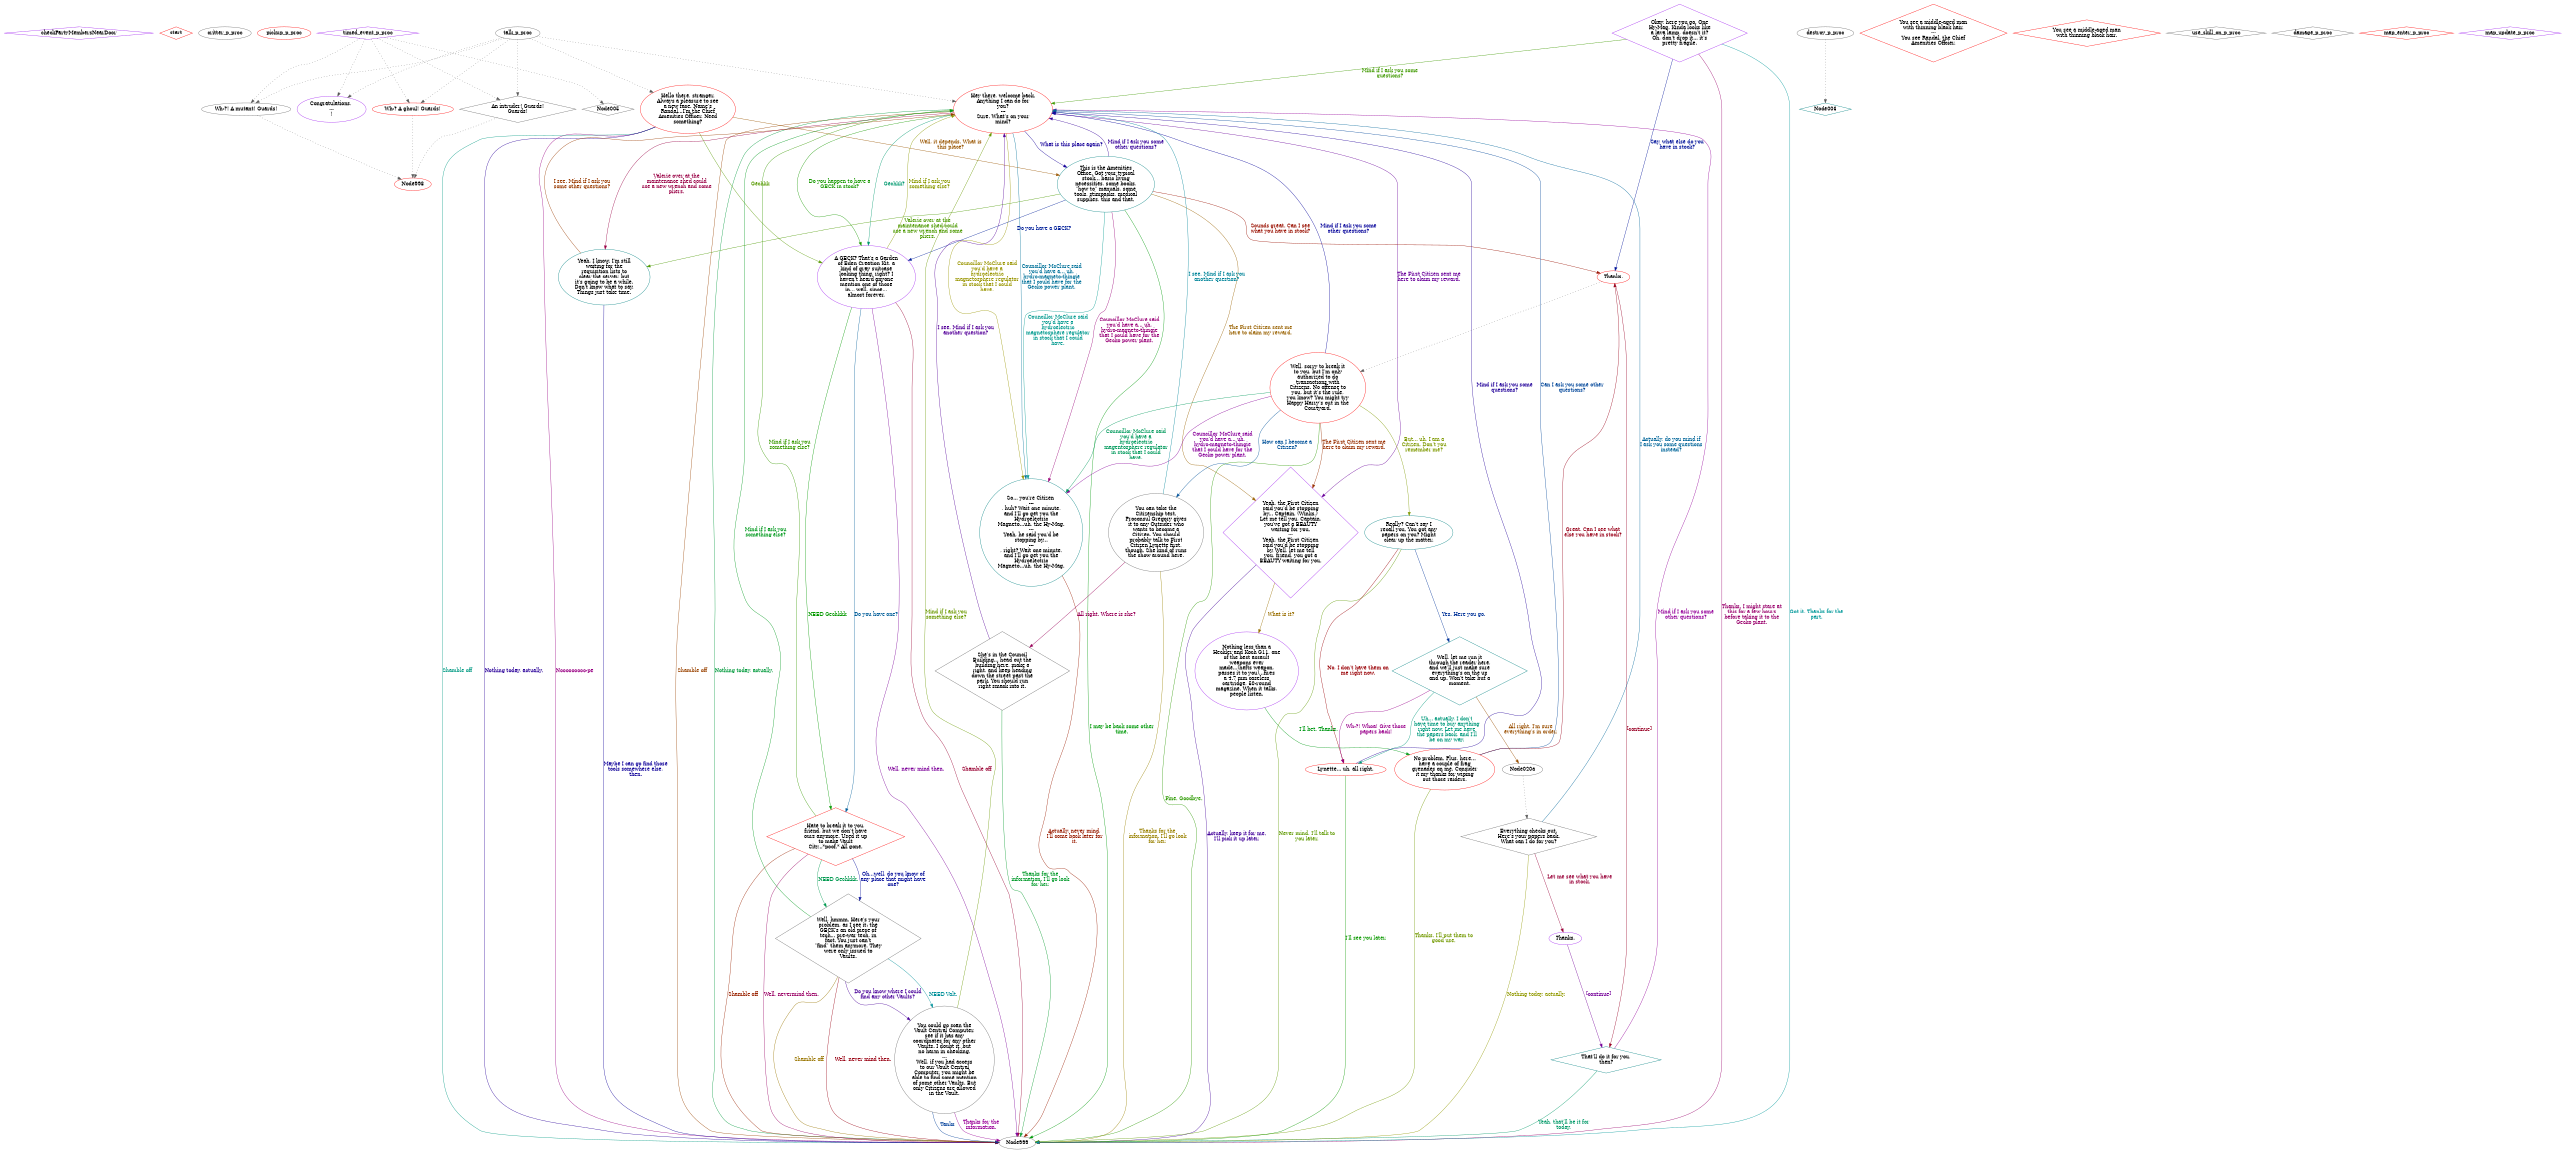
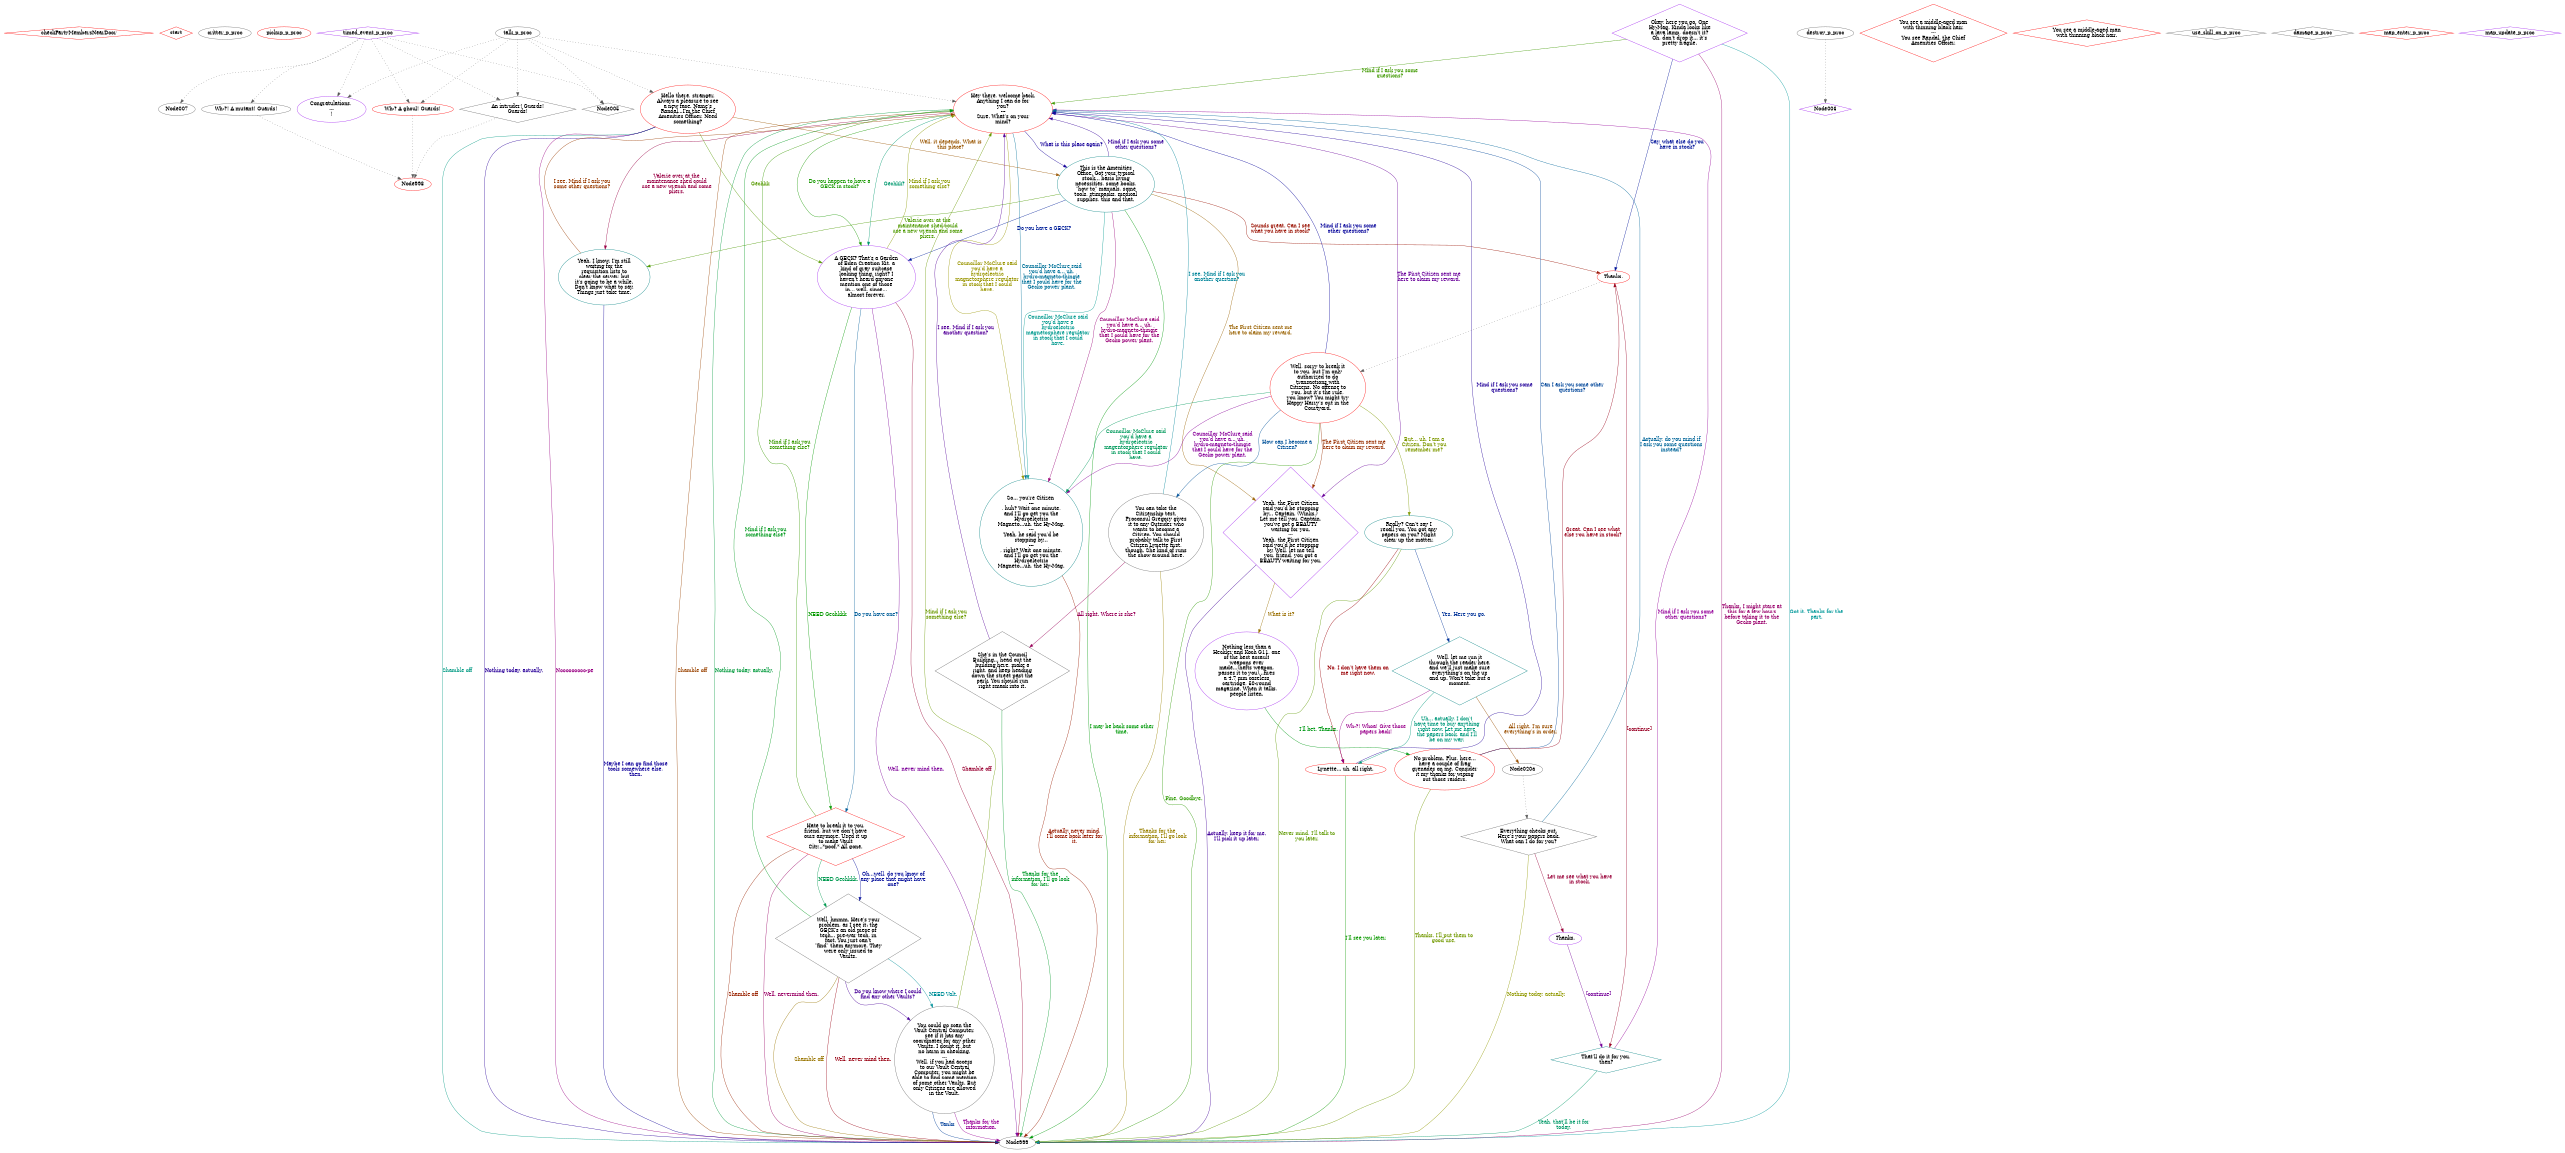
node "checkPartyMembersNearDoor": color purple -> red
edge "talk_p_proc" -> "Wh-?! A mutant! Guards!": now "talk_p_proc" -> "Node005"
node "Node007": added
node "Node006": color teal -> purple
